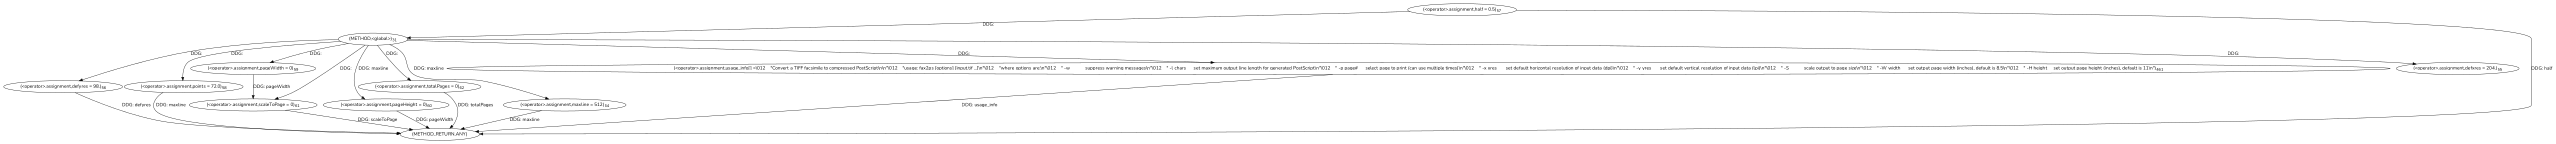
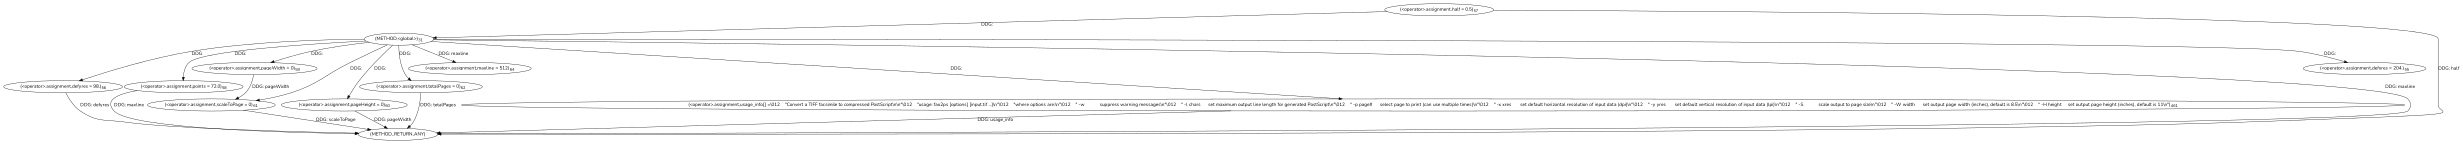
edge "(METHOD,<global>)" -> "(<operator>.assignment,pageHeight = 0)": label "DDG: maxline" -> "DDG: "
edge "(<operator>.assignment,maxline = 512)" -> "(METHOD_RETURN,ANY)": now "(METHOD,<global>)" -> "(METHOD_RETURN,ANY)"
